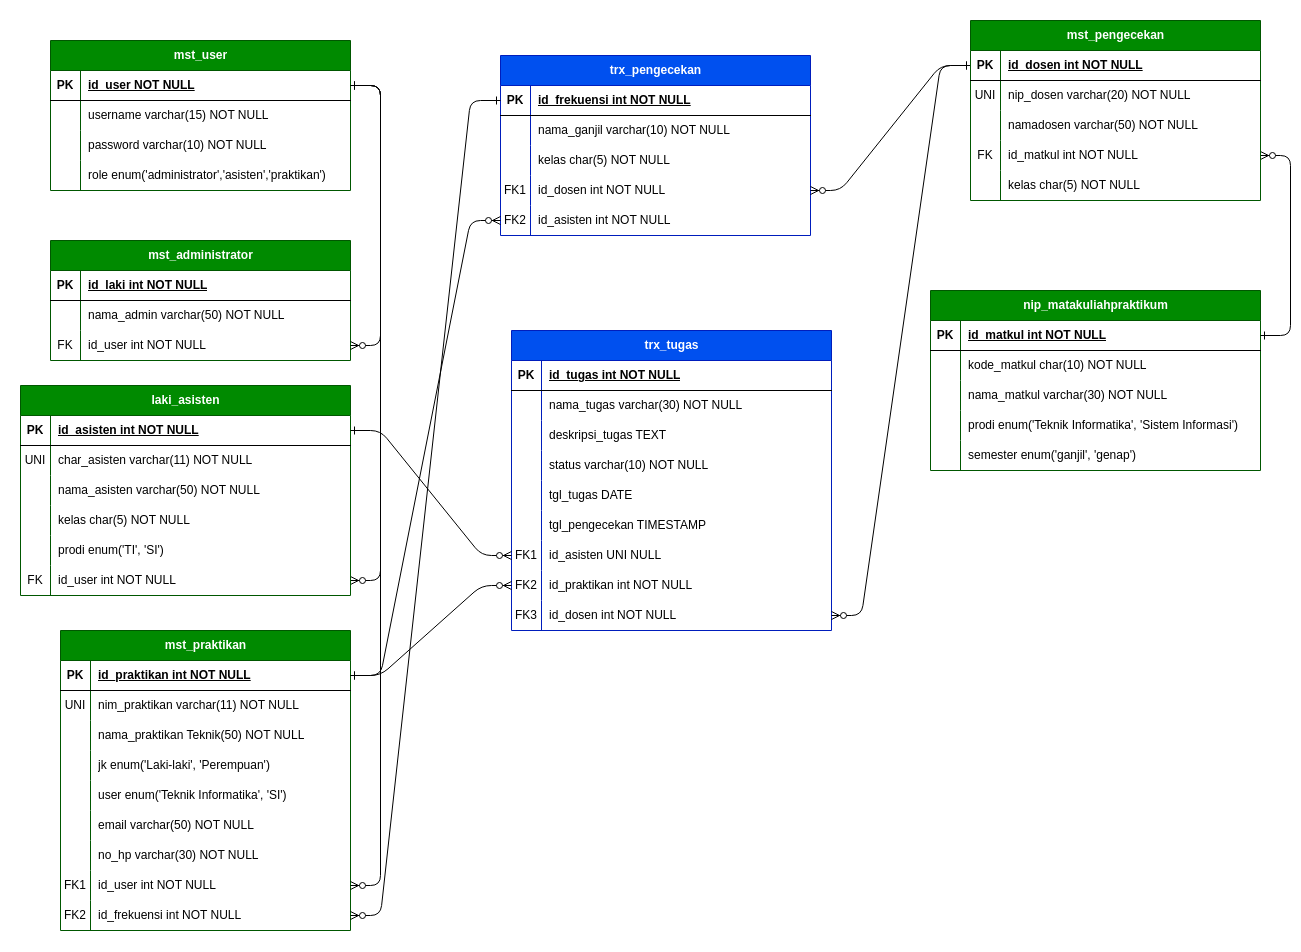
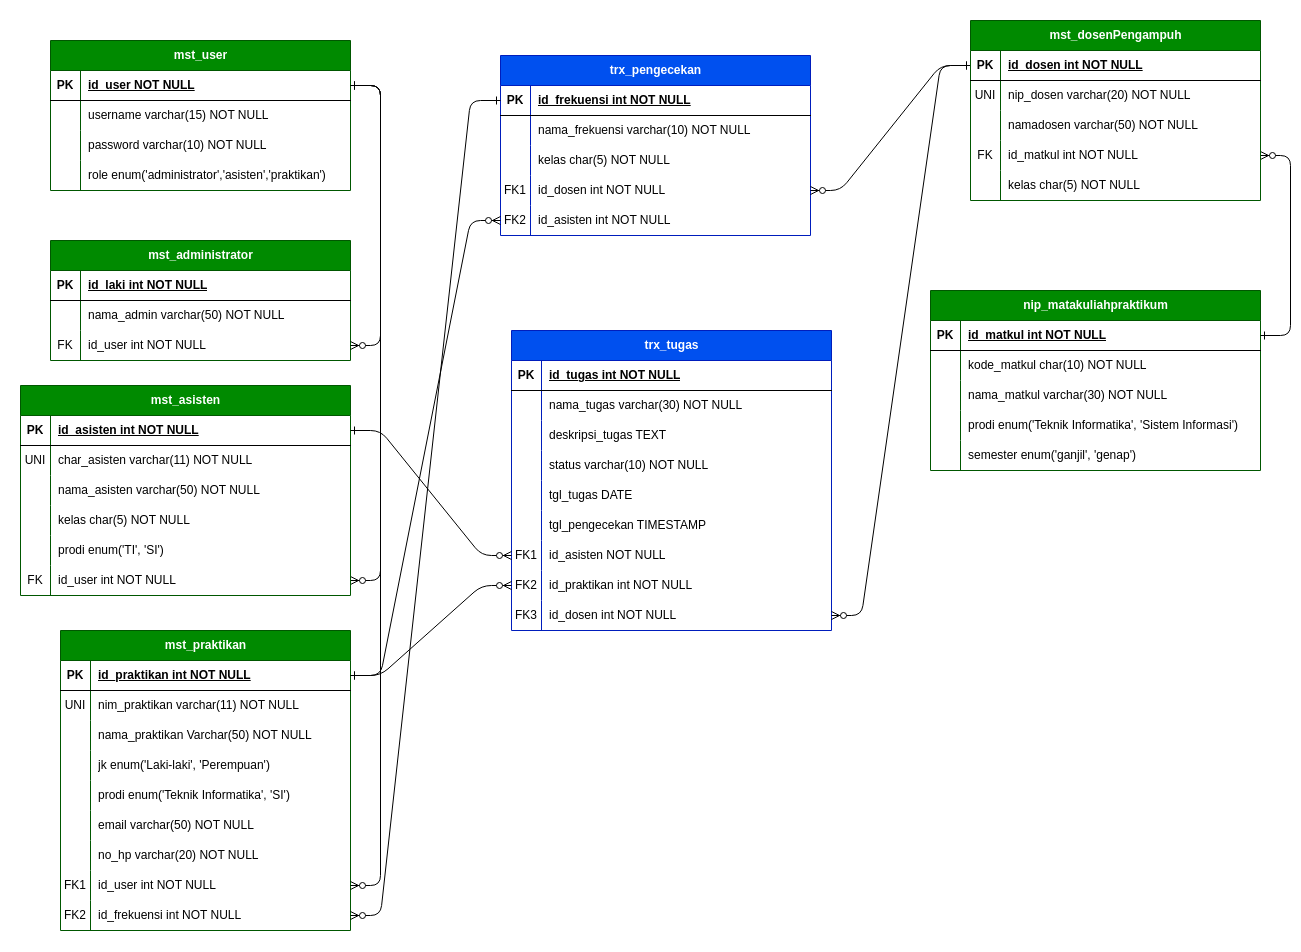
node "mst_pengecekan": label "mst_pengecekan" -> "mst_dosenPengampuh"
node "nama_ganjil varchar(10) NOT NULL": label "nama_ganjil varchar(10) NOT NULL" -> "nama_frekuensi varchar(10) NOT NULL"
node "laki_asisten": label "laki_asisten" -> "mst_asisten"
node "id_asisten UNI NULL": label "id_asisten UNI NULL" -> "id_asisten NOT NULL"
node "nama_praktikan Teknik(50) NOT NULL": label "nama_praktikan Teknik(50) NOT NULL" -> "nama_praktikan Varchar(50) NOT NULL"
node "user enum('Teknik Informatika', 'SI')": label "user enum('Teknik Informatika', 'SI')" -> "prodi enum('Teknik Informatika', 'SI')"
node "no_hp varchar(30) NOT NULL": label "no_hp varchar(30) NOT NULL" -> "no_hp varchar(20) NOT NULL"
